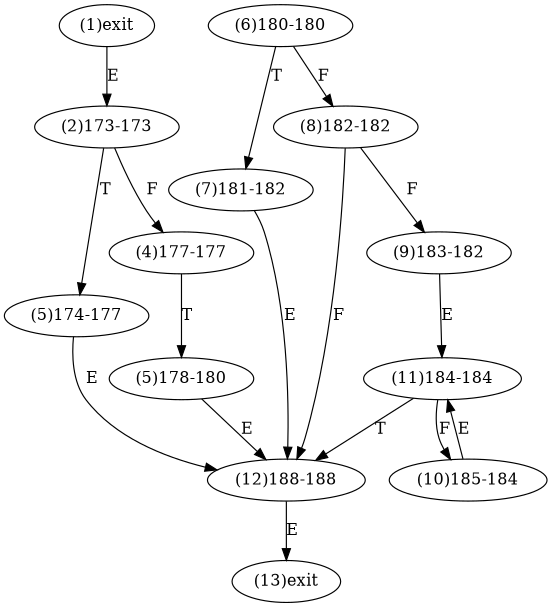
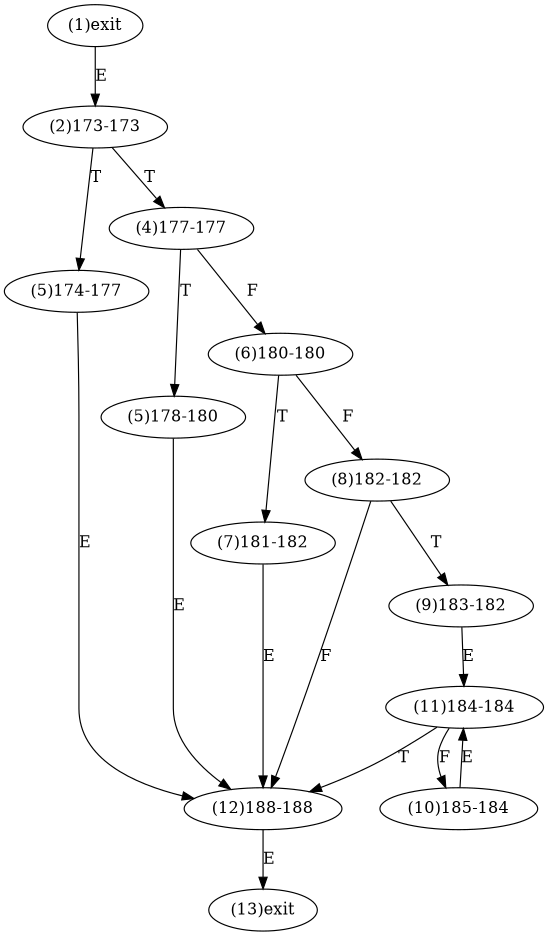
edge "(2)173-173" -> "(4)177-177": label "F" -> "T"
edge "(8)182-182" -> "(9)183-182": label "F" -> "T"
edge "(4)177-177" -> "(6)180-180": added, label "F"
